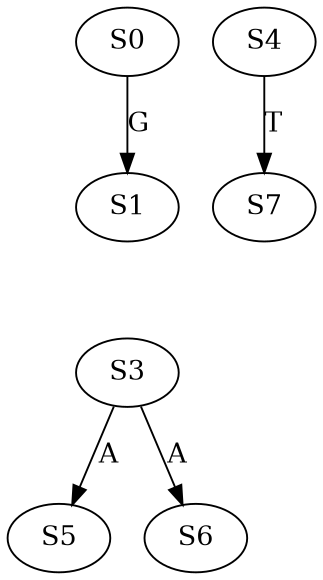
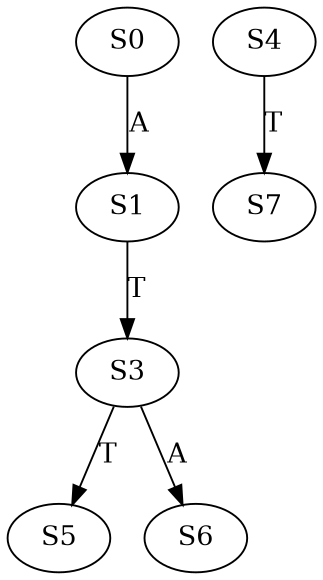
edge "S0" -> "S1": label "G" -> "A"
edge "S1" -> "S3": added, label "T"
edge "S3" -> "S5": label "A" -> "T"
